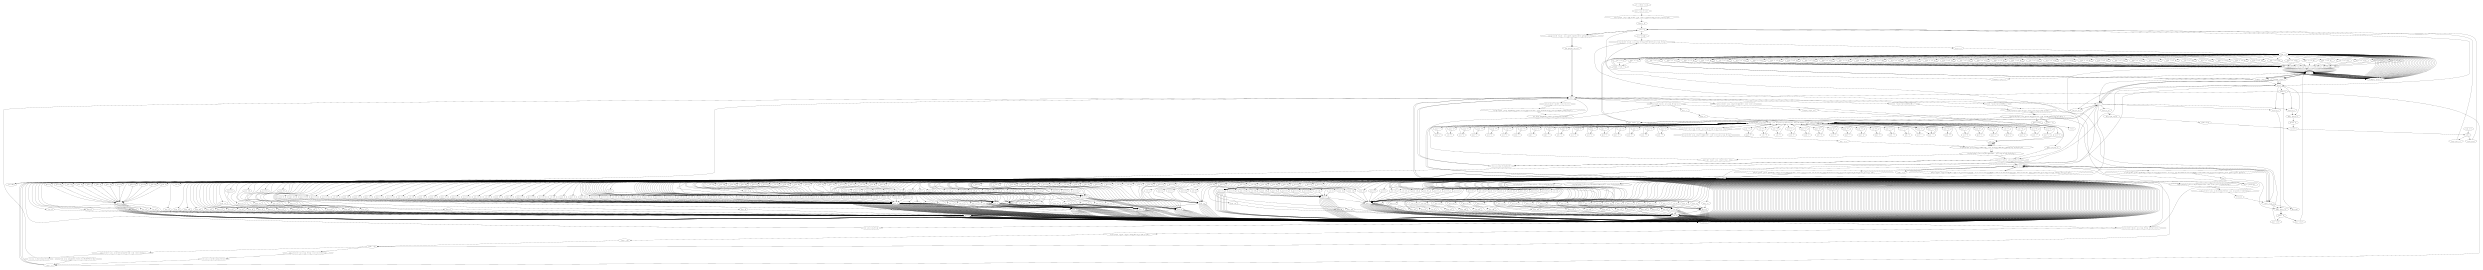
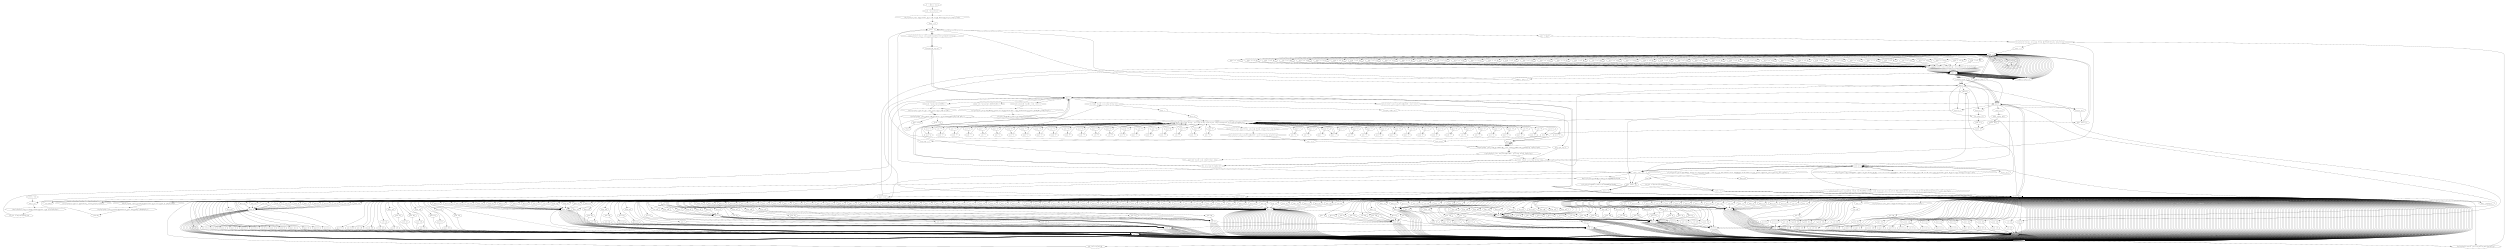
node "goto new javax.management.remote.rmi.RMIJRMPServerImpl": added
node "push 6": added
node "push 215": added
node "staticinvoke <huiak: byte[] HexDecode(java.lang.String)>": removed
node "specialinvoke <java.lang.String: void <init>(byte[])>": removed
